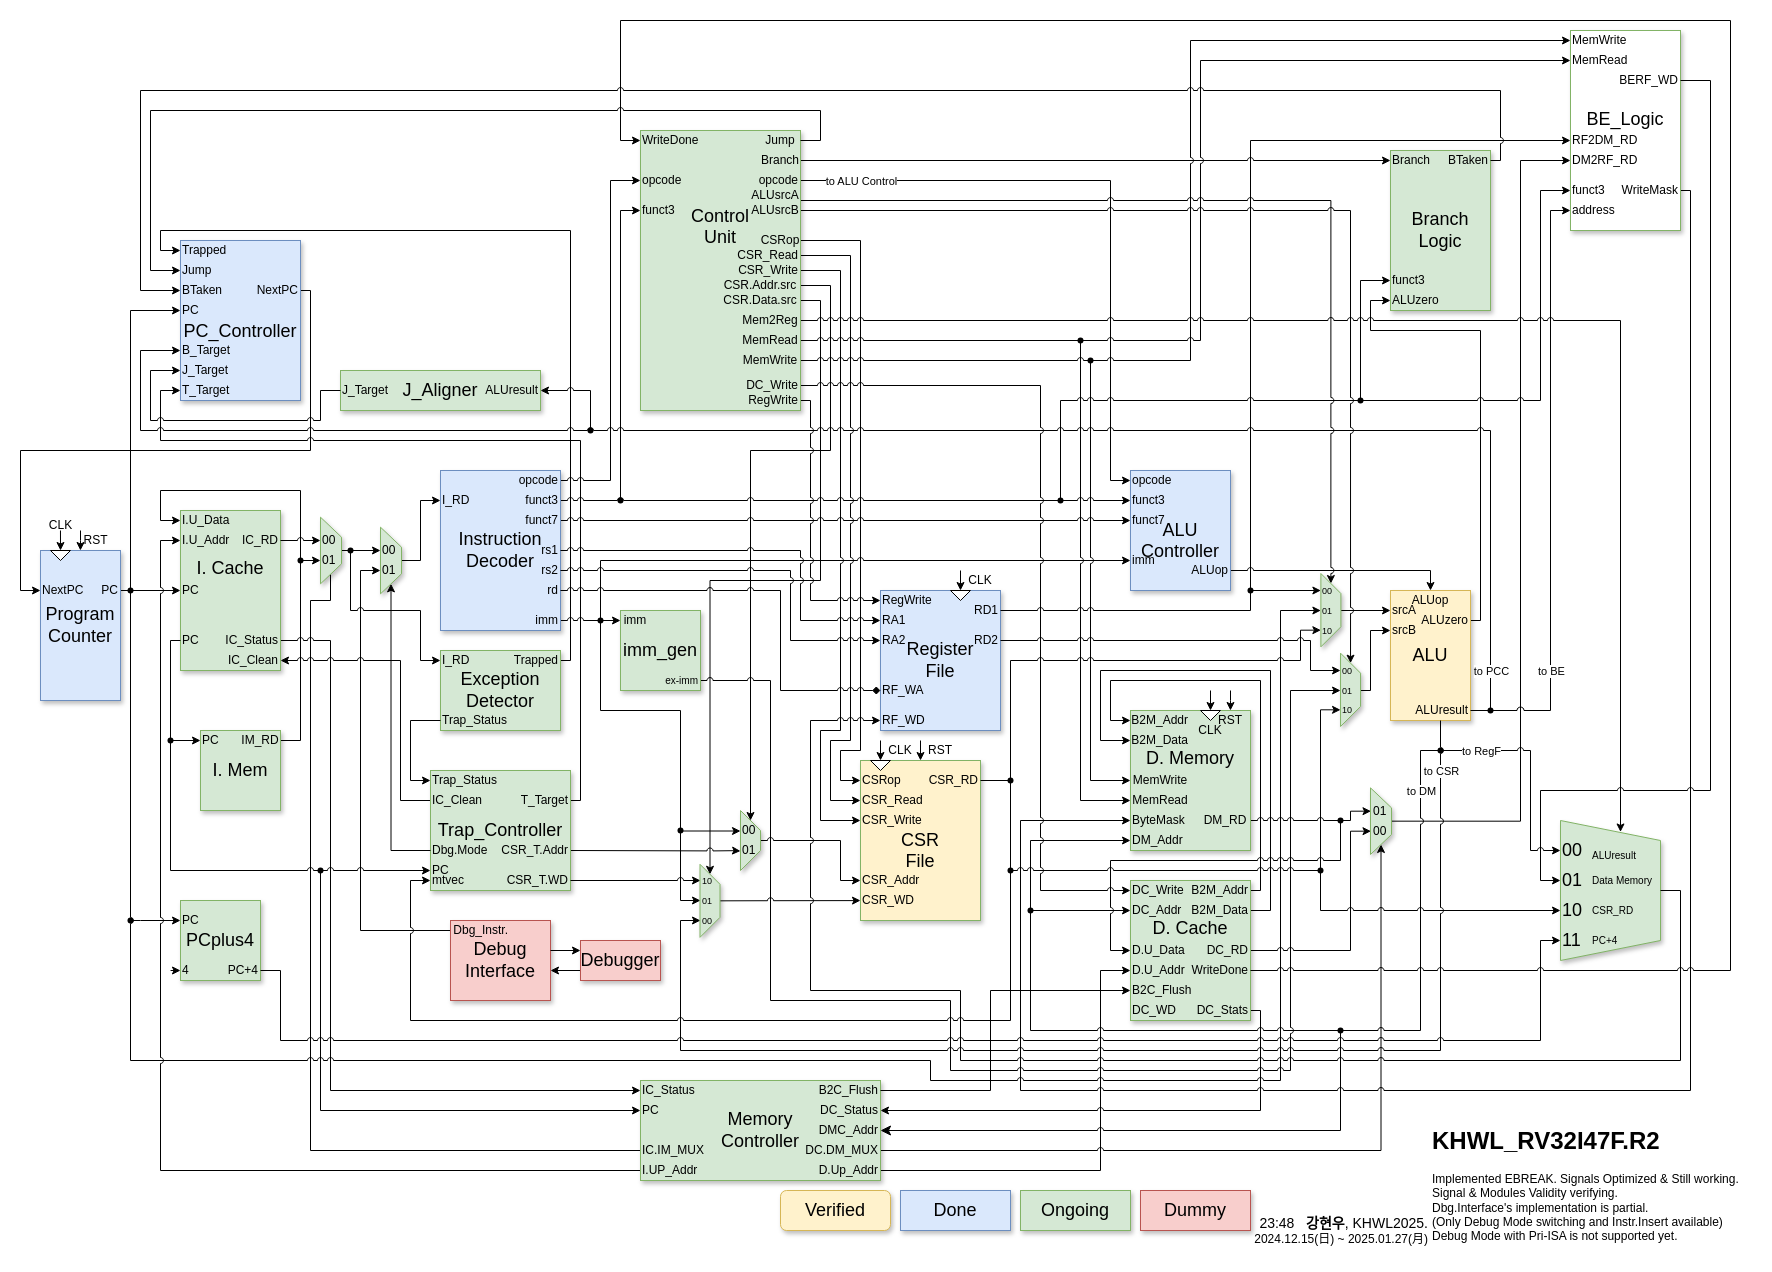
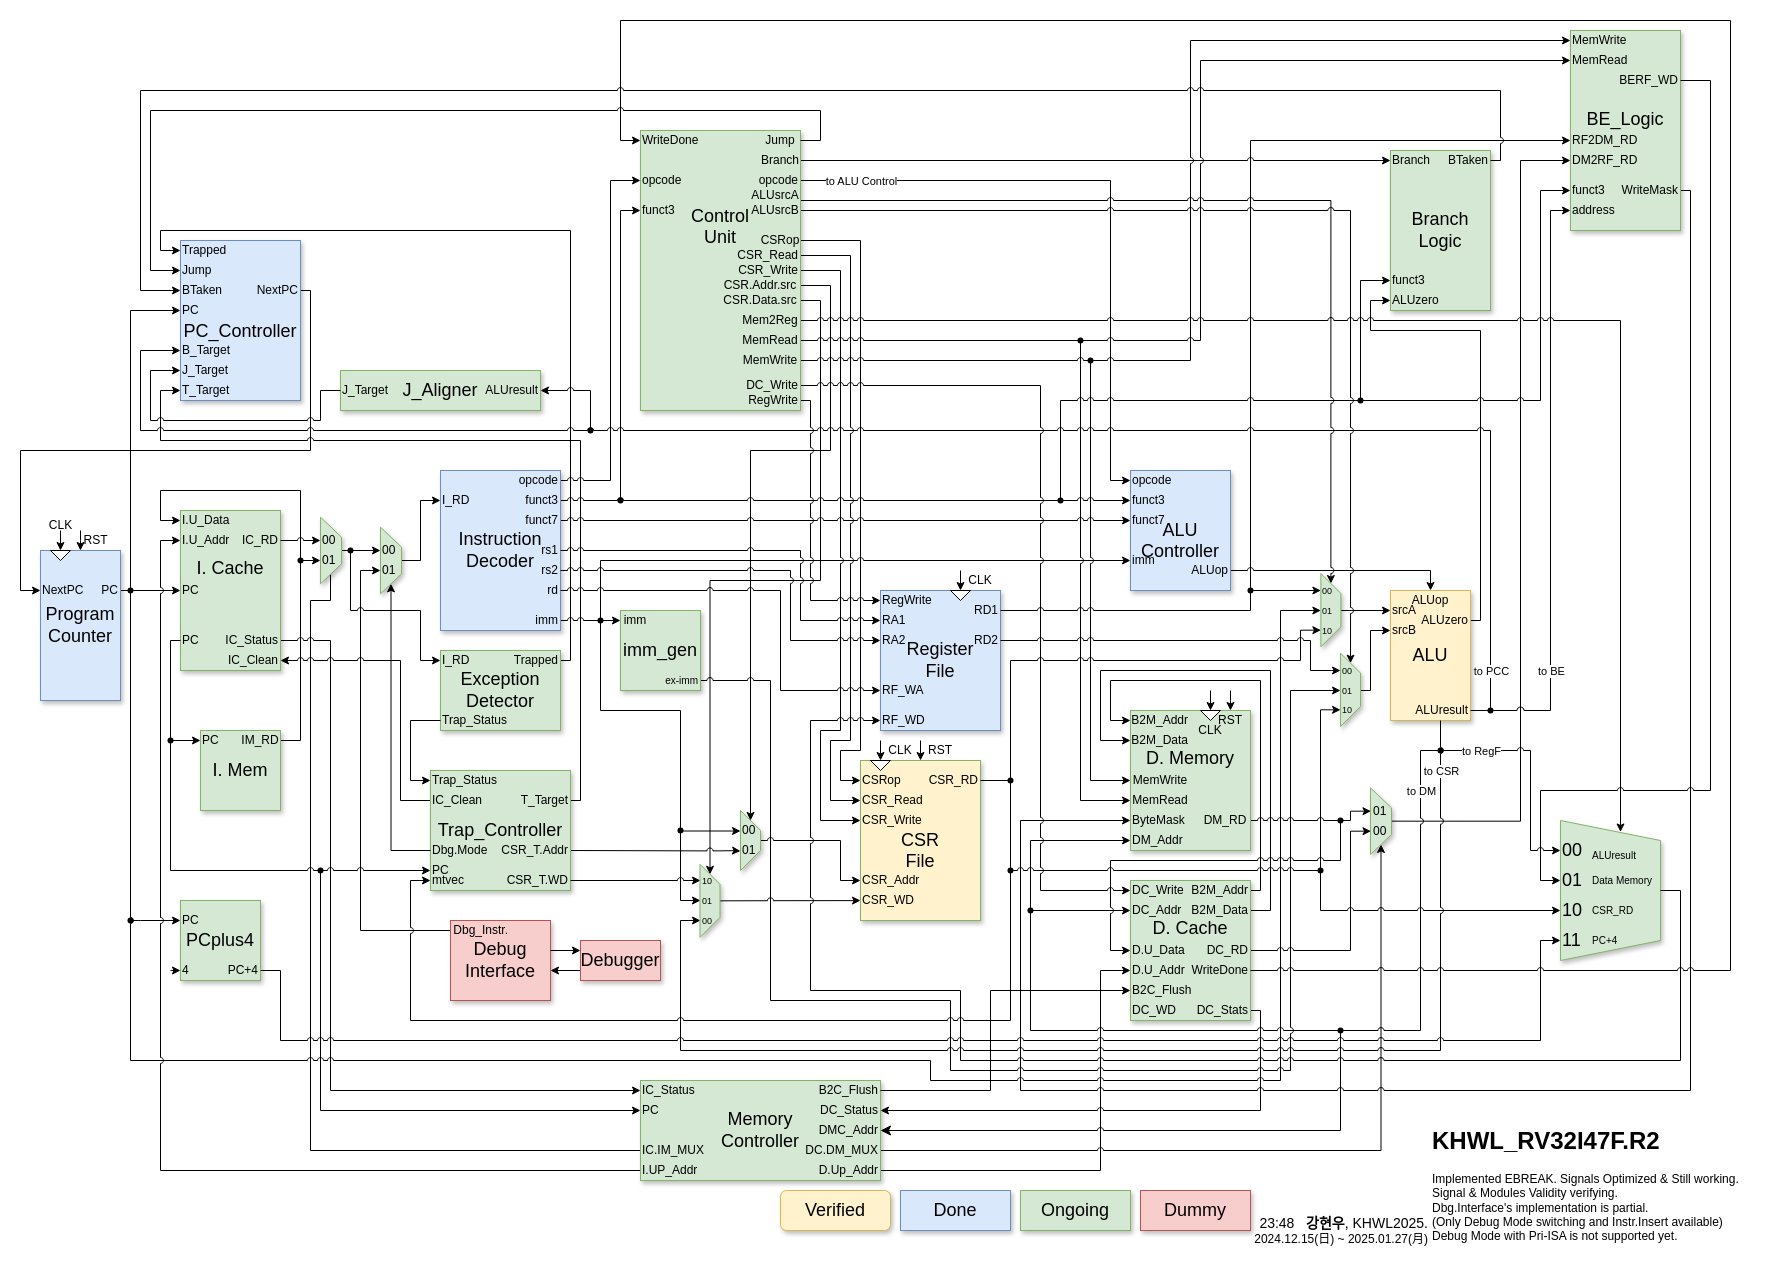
node "BE_Logic": fillcolor #ffffff -> #d5e8d4
edge "rd" -> "RF_WA": arrowhead diamond -> classic
